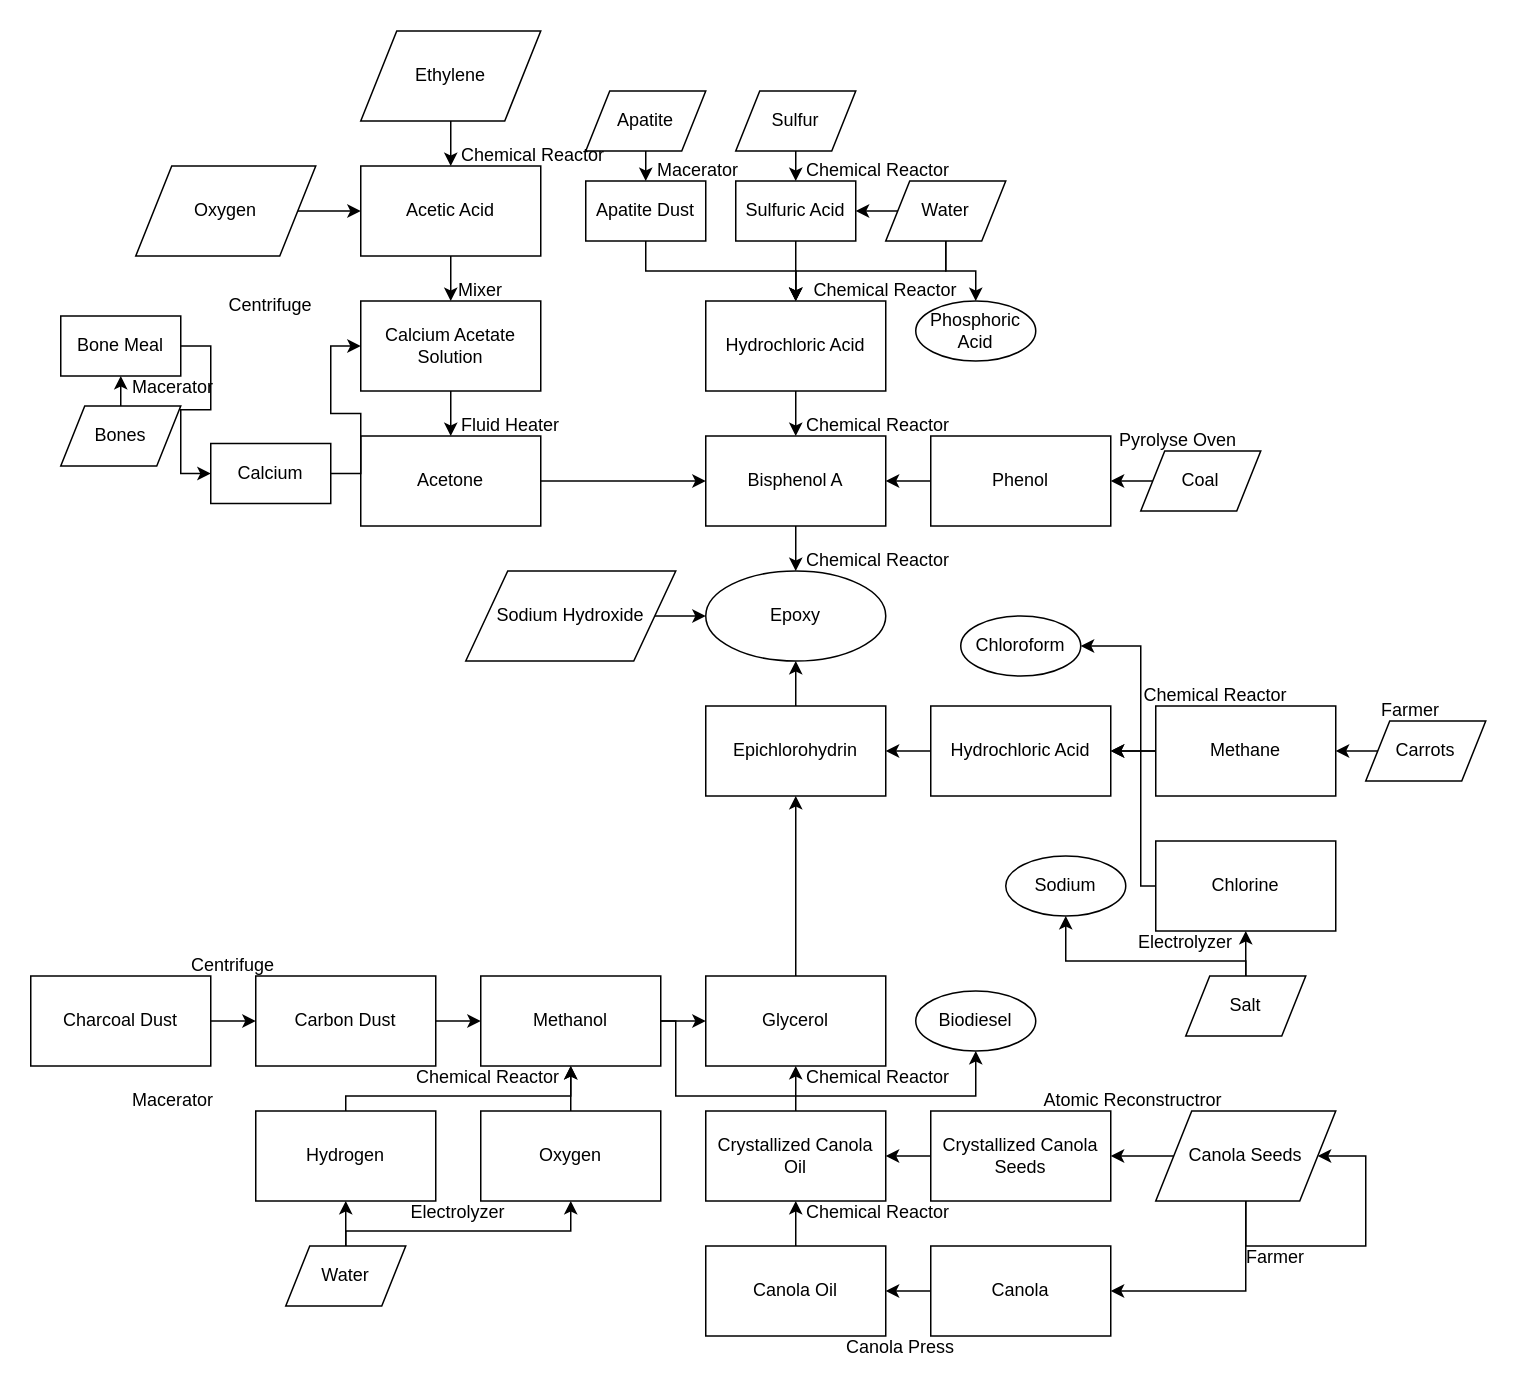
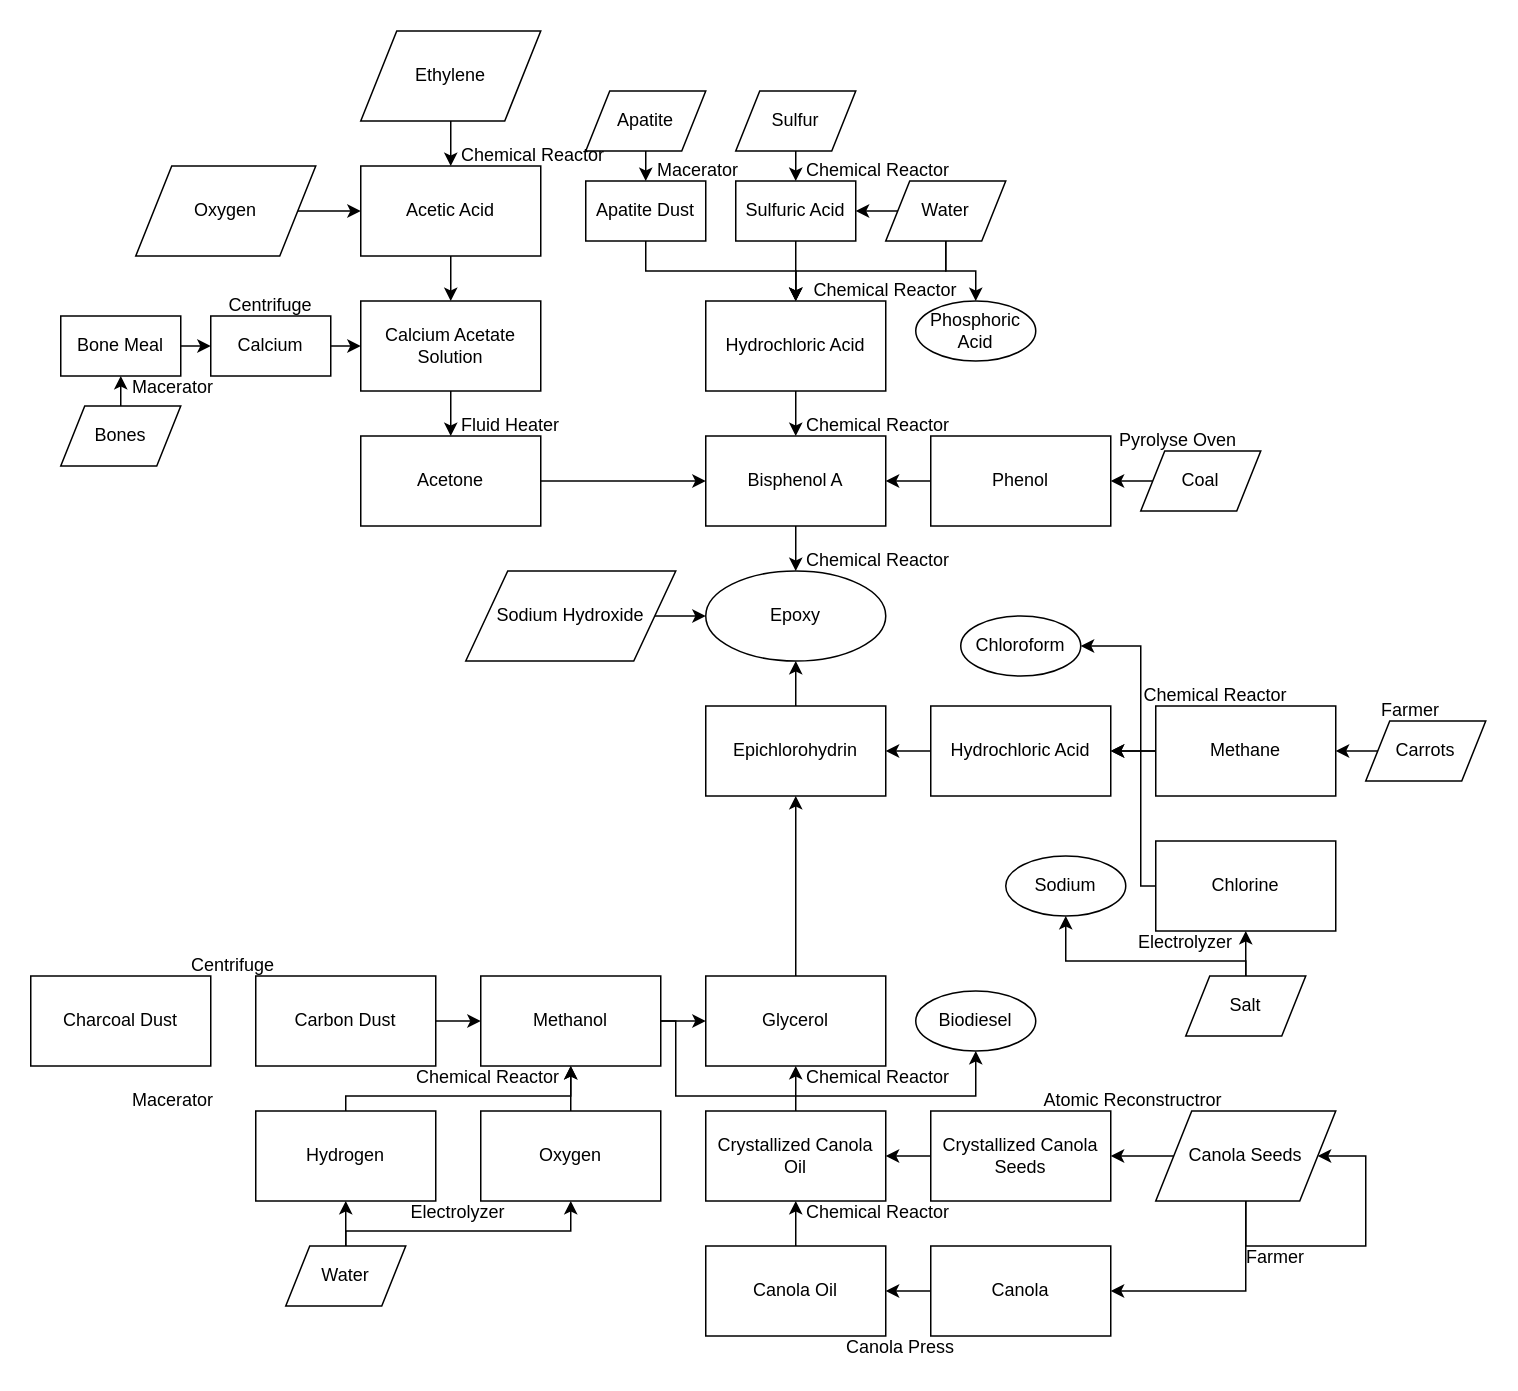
node "Mixer": removed
node "Calcium": moved (271, 473) -> (271, 346)
edge "Charcoal Dust" -> "Carbon Dust": removed
